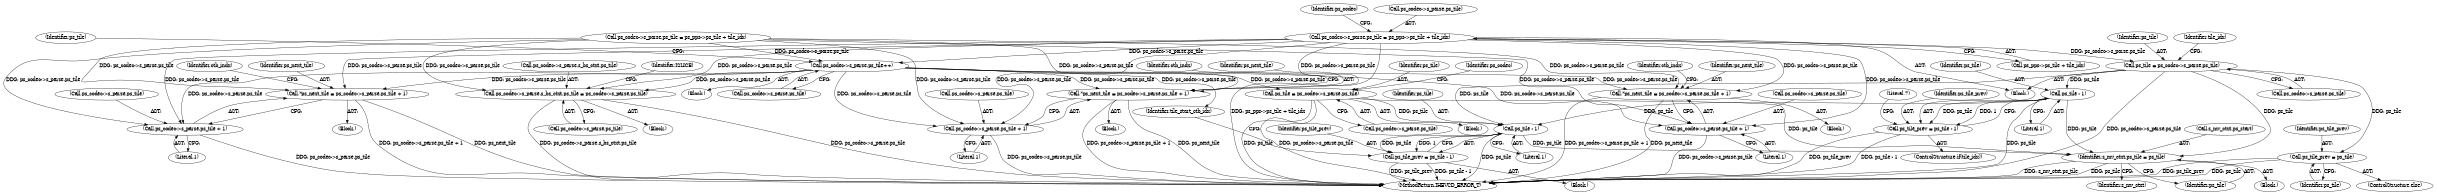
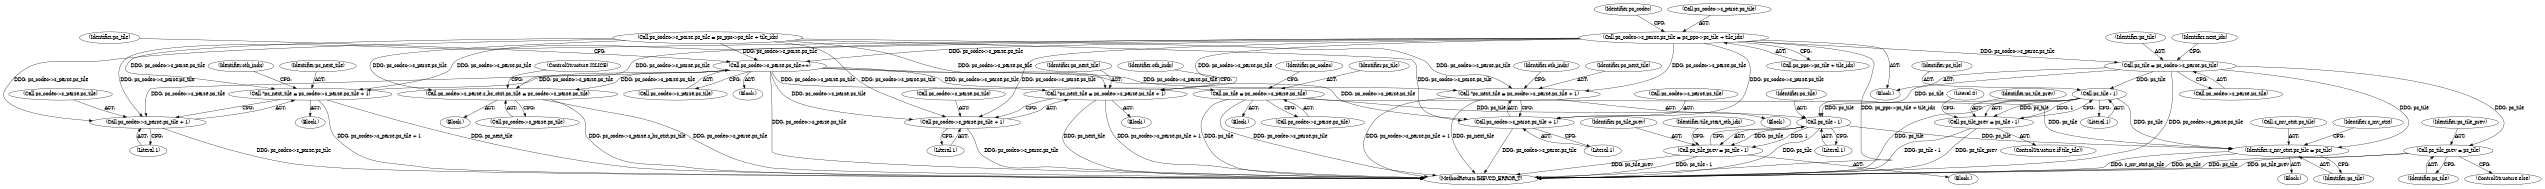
node "(Identifier,tile_idx)": label "(Identifier,tile_idx)" -> "(Identifier,next_idx)"
node "(Call,ps_codec->s_parse.s_bs_ctxt.ps_tile)": removed
node "(Identifier,ISLICE)": label "(Identifier,ISLICE)" -> "(ControlStructure,ISLICE)"
edge "(Call,ps_codec->s_parse.ps_tile++)" -> "(Identifier,tile_start_ctb_idx)": now "(Call,ps_codec->s_parse.ps_tile++)" -> "(MethodReturn,IHEVCD_ERROR_T)"
node "(Literal,7)": label "(Literal,7)" -> "(Literal,0)"
node "(Call,s_mv_ctxt.ps_start)": label "(Call,s_mv_ctxt.ps_start)" -> "(Call,s_mv_ctxt.ps_tile)"
node "(ControlStructure,if(tile_idx))": label "(ControlStructure,if(tile_idx))" -> "(ControlStructure,if(tile_tile))"
edge "(Identifier,s_mv_ctxt.ps_tile = ps_tile)" -> "(Identifier,s_mv_ctxt)": reversed
edge "(Call,ps_tile_prev = ps_tile)" -> "(ControlStructure,else)": label "AST: " -> "CFG: "
